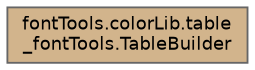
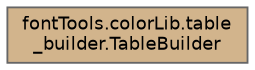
node "fontTools.colorLib.table _fontTools.TableBuilder": label "fontTools.colorLib.table _fontTools.TableBuilder" -> "fontTools.colorLib.table _builder.TableBuilder"
